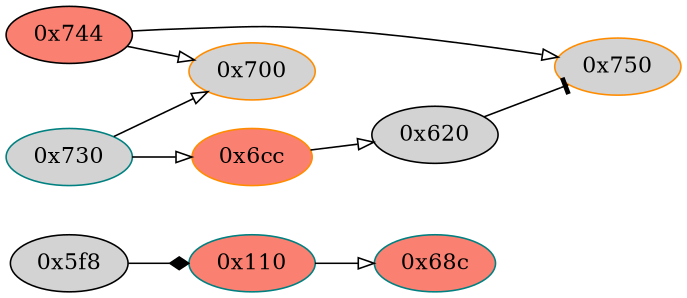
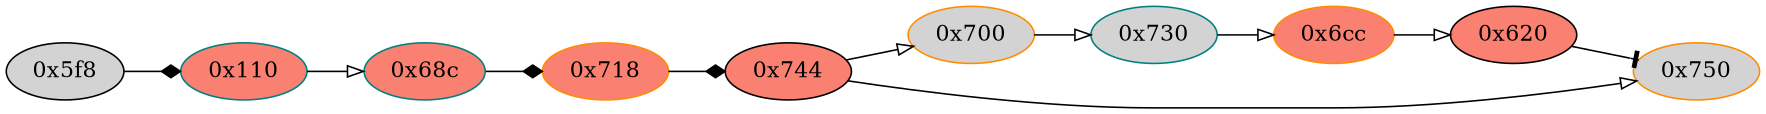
node "0x718": added
edge "0x730" -> "0x700": reversed
node "0x620": fillcolor lightgrey -> salmon
